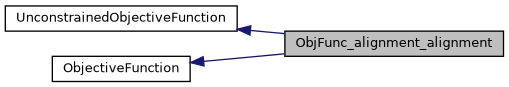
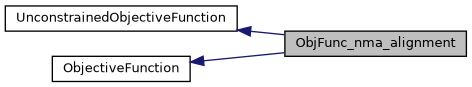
node "ObjFunc_alignment_alignment": label "ObjFunc_alignment_alignment" -> "ObjFunc_nma_alignment"
